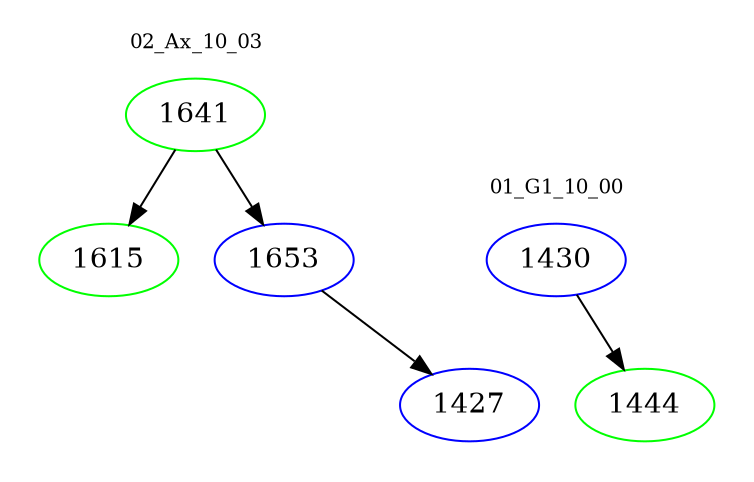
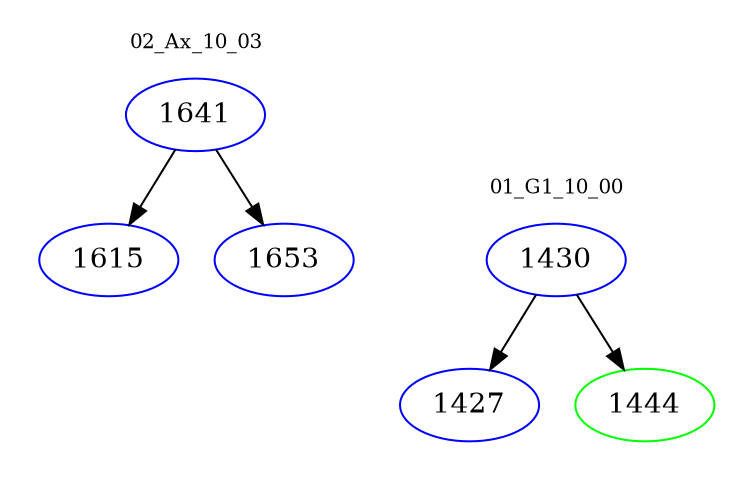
node "1641": color green -> blue
node "1615": color green -> blue
edge "1653" -> "1427": now "1430" -> "1427"
